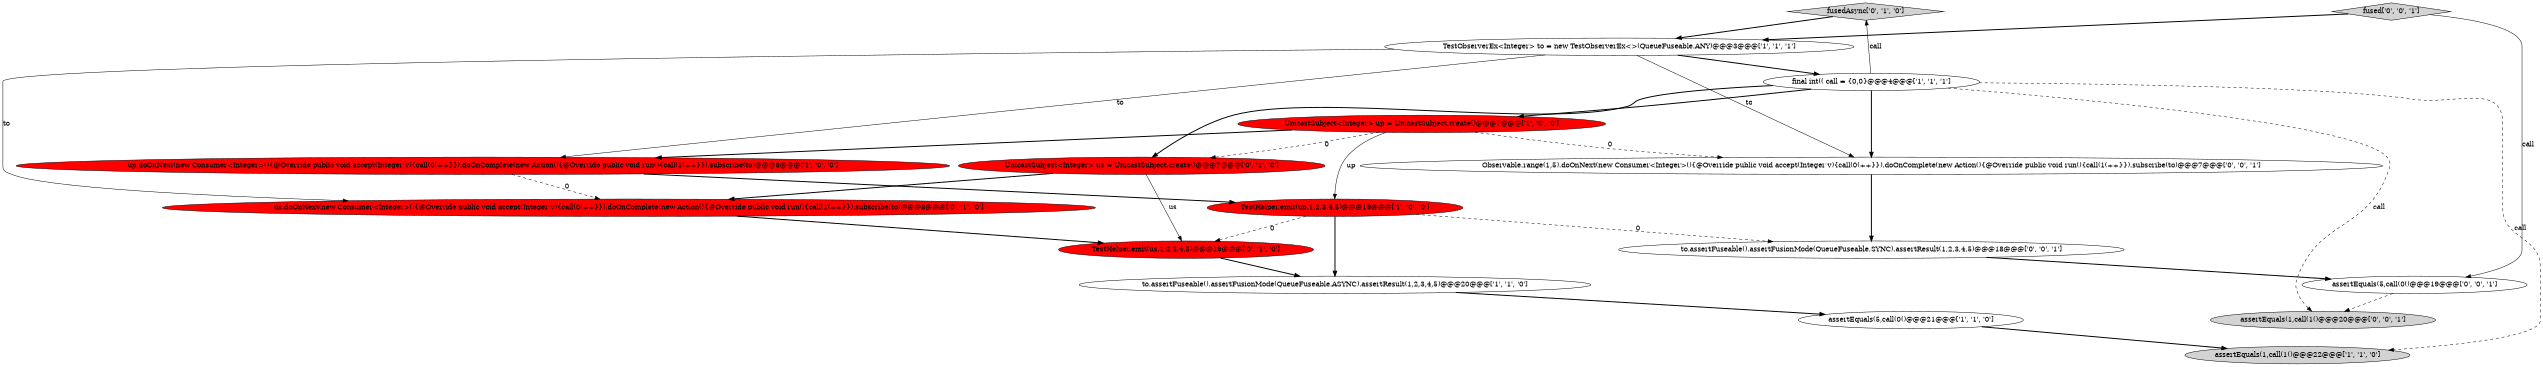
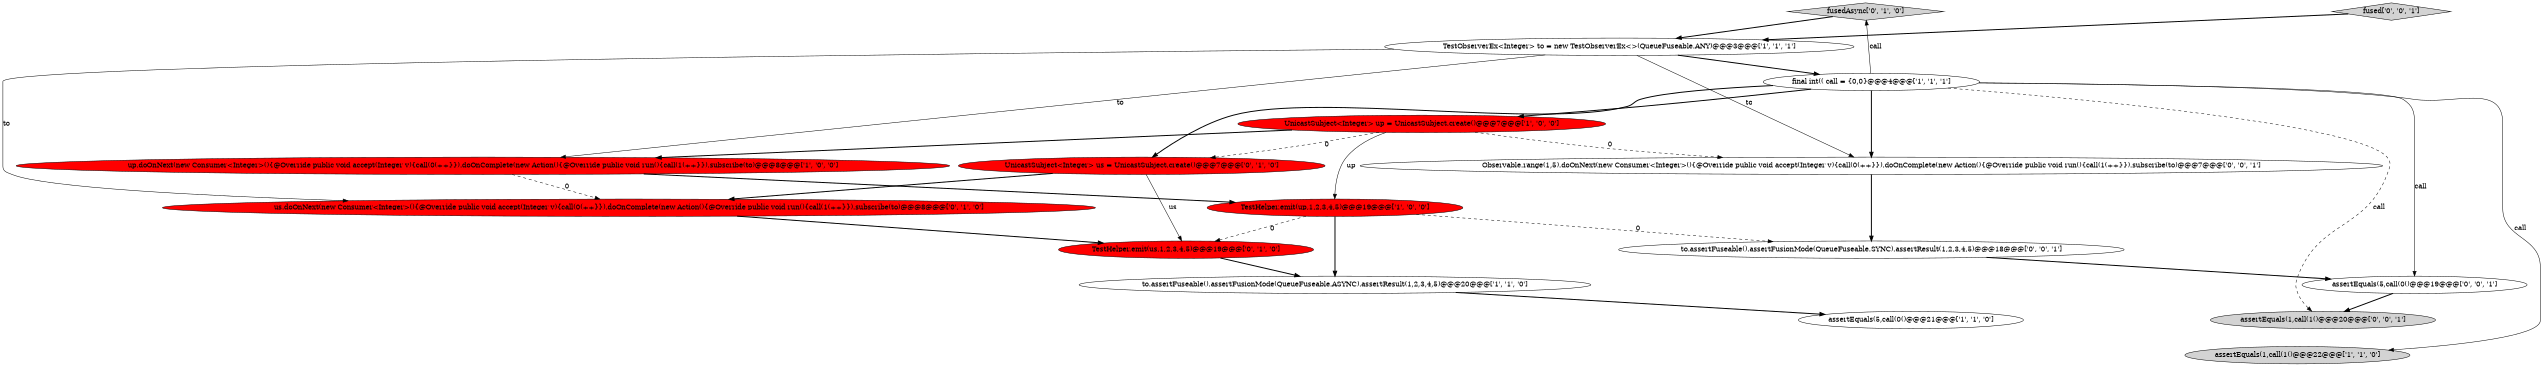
edge "final int(( call = {0,0}@@@4@@@['1', '1', '1']" -> "assertEquals(1,call(1()@@@22@@@['1', '1', '0']": style dashed -> solid
edge "fused['0', '0', '1']" -> "assertEquals(5,call(0()@@@19@@@['0', '0', '1']": now "final int(( call = {0,0}@@@4@@@['1', '1', '1']" -> "assertEquals(5,call(0()@@@19@@@['0', '0', '1']"
edge "assertEquals(5,call(0()@@@19@@@['0', '0', '1']" -> "assertEquals(1,call(1()@@@20@@@['0', '0', '1']": style dashed -> bold
edge "assertEquals(5,call(0()@@@21@@@['1', '1', '0']" -> "assertEquals(1,call(1()@@@22@@@['1', '1', '0']": removed
